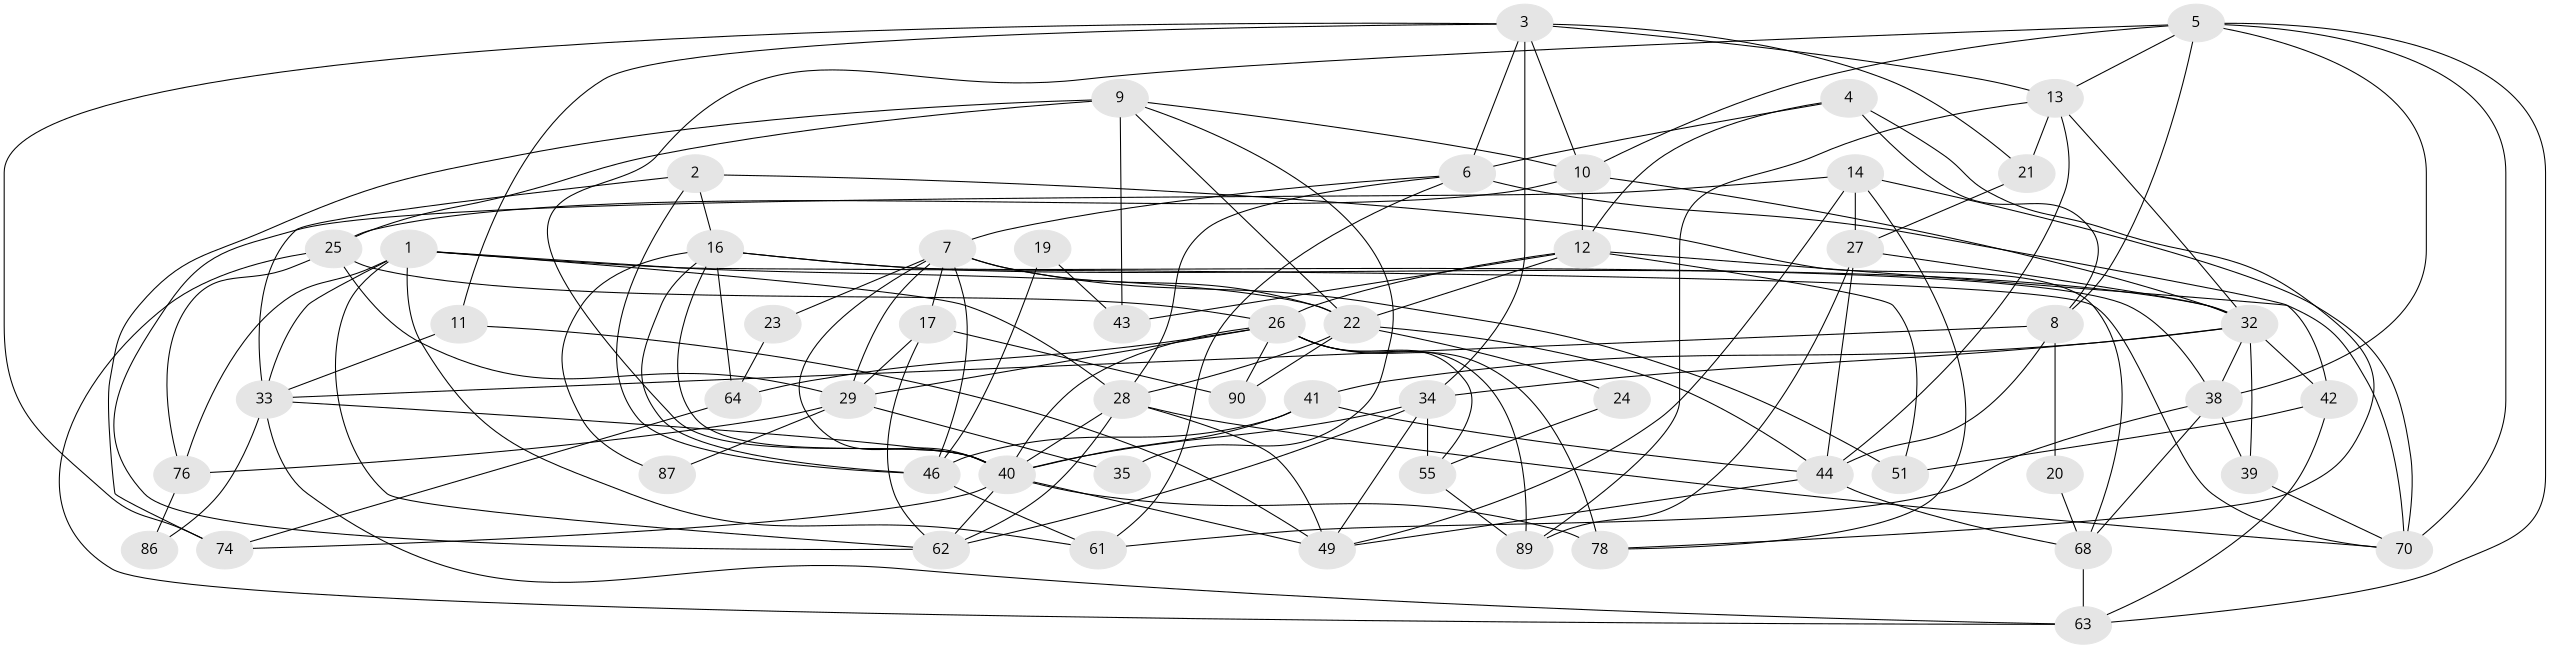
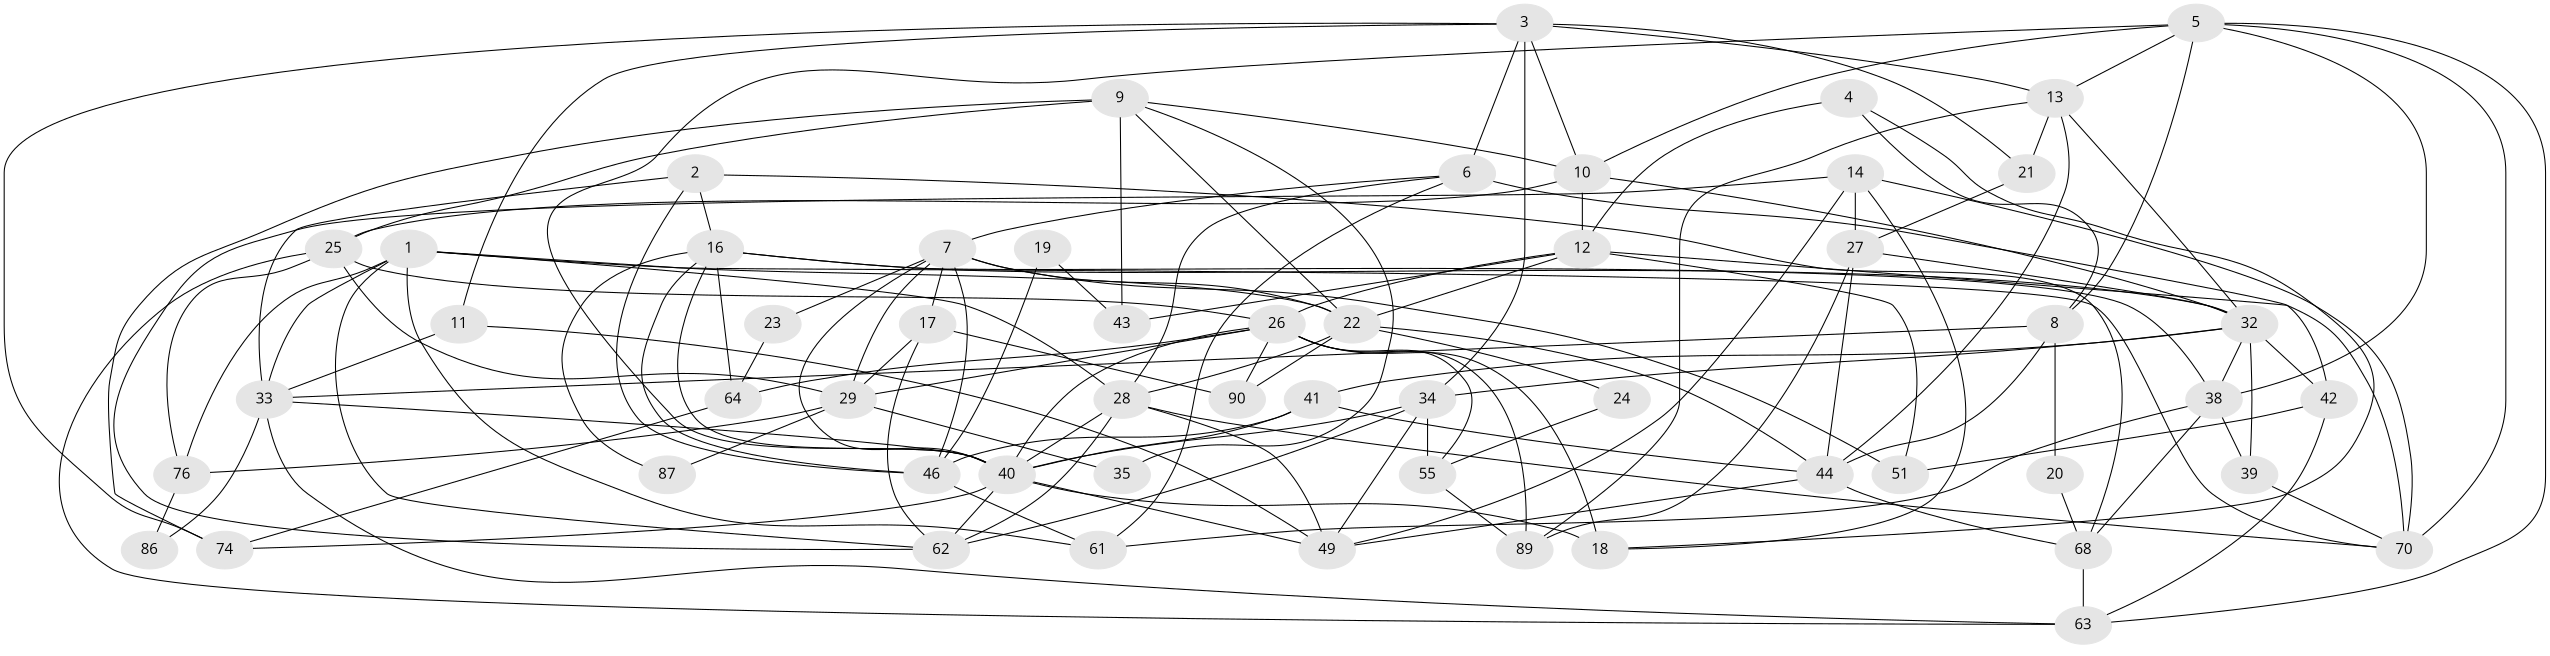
edge "4" -- "6": removed
node "78": label "78" -> "18"
